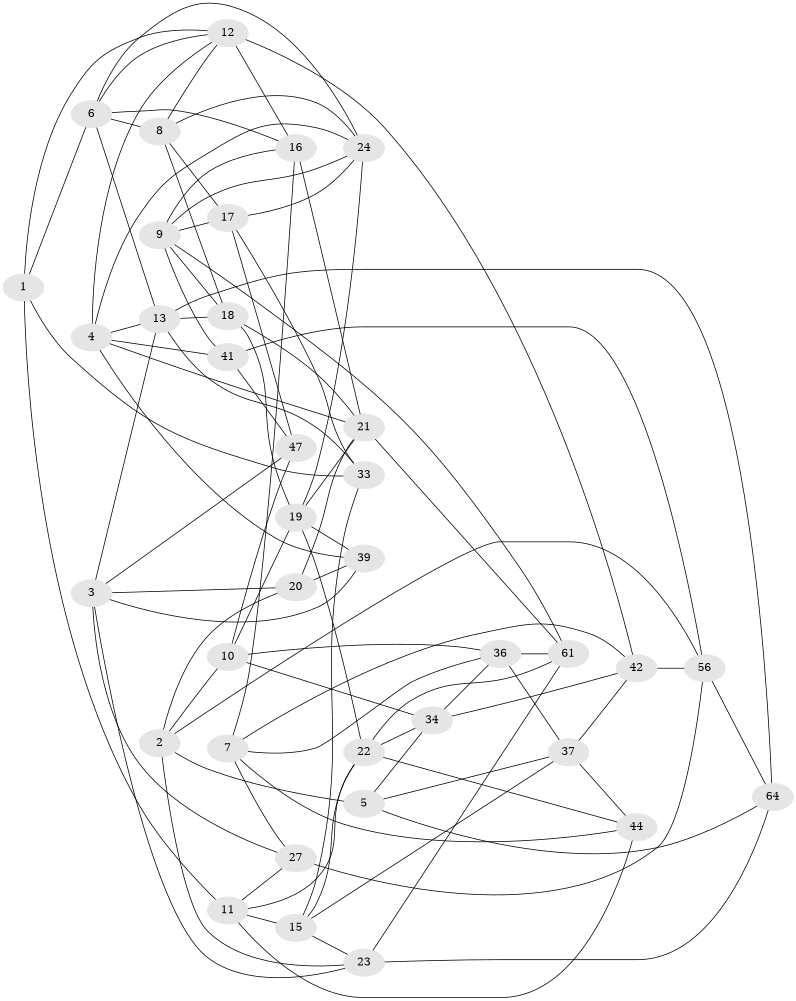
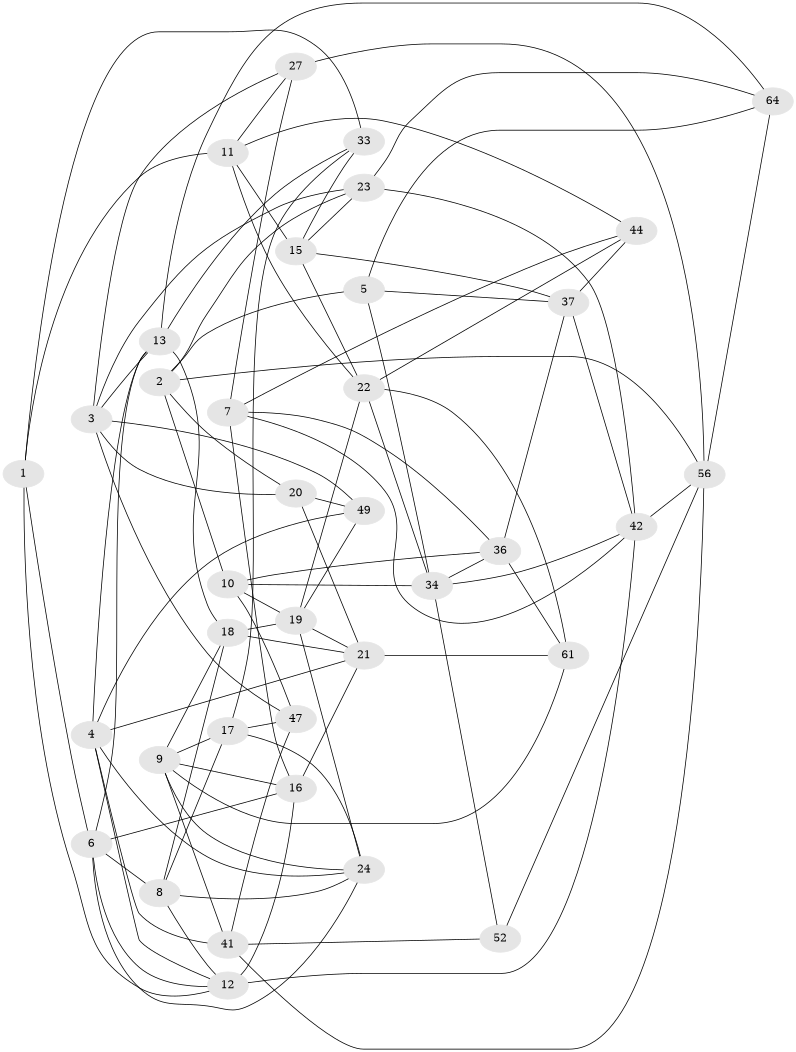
node "39": label "39" -> "49"
edge "61" -- "23": now "42" -- "23"
node "52": added
